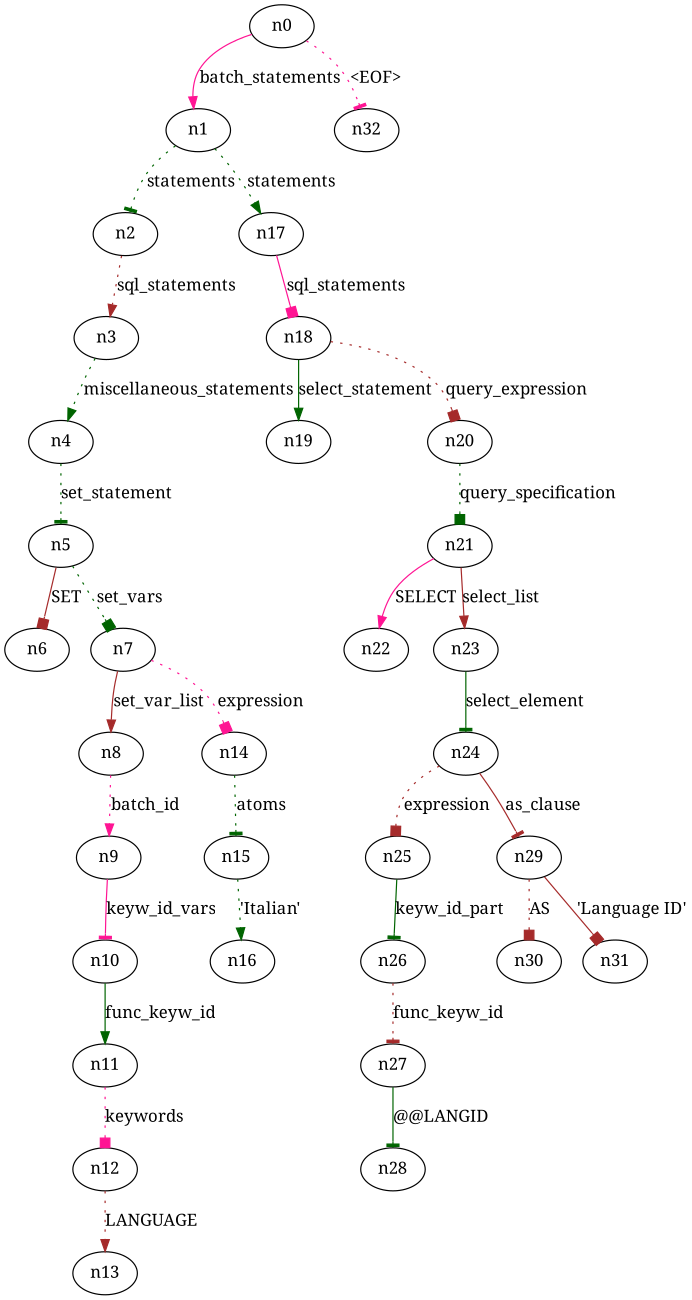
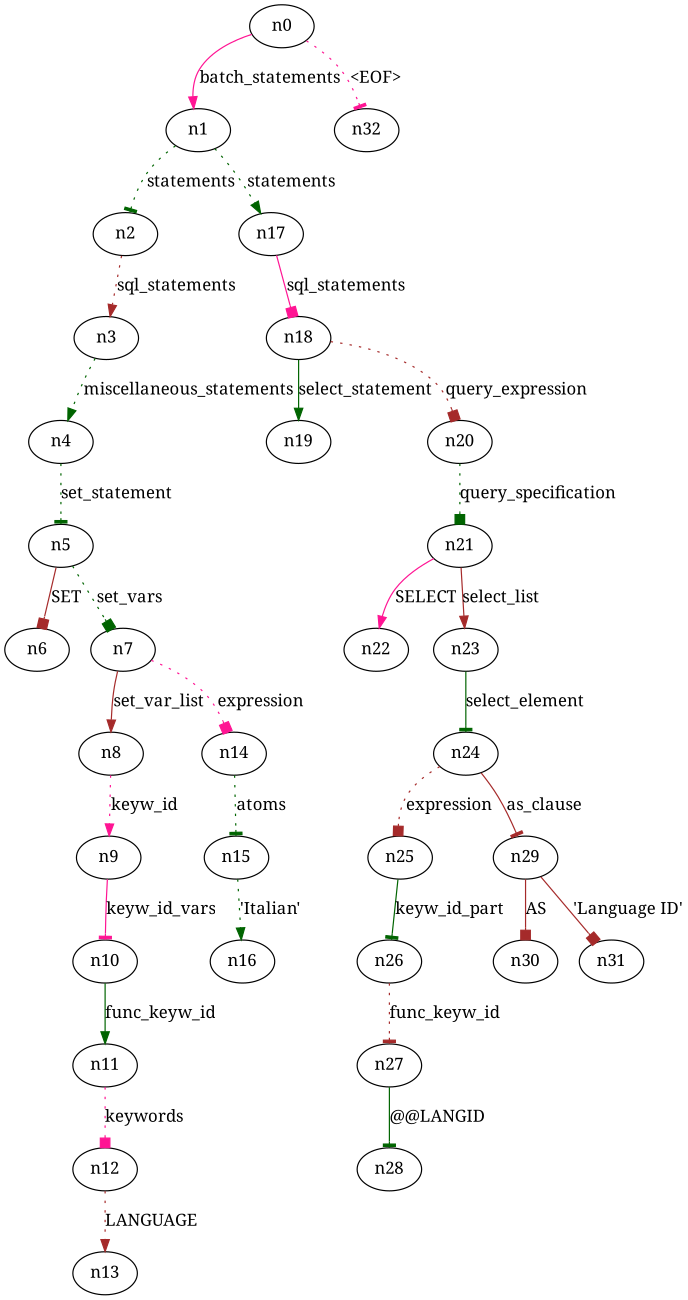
edge "n8" -> "n9": label "batch_id" -> "keyw_id"
edge "n29" -> "n30": style dotted -> solid
